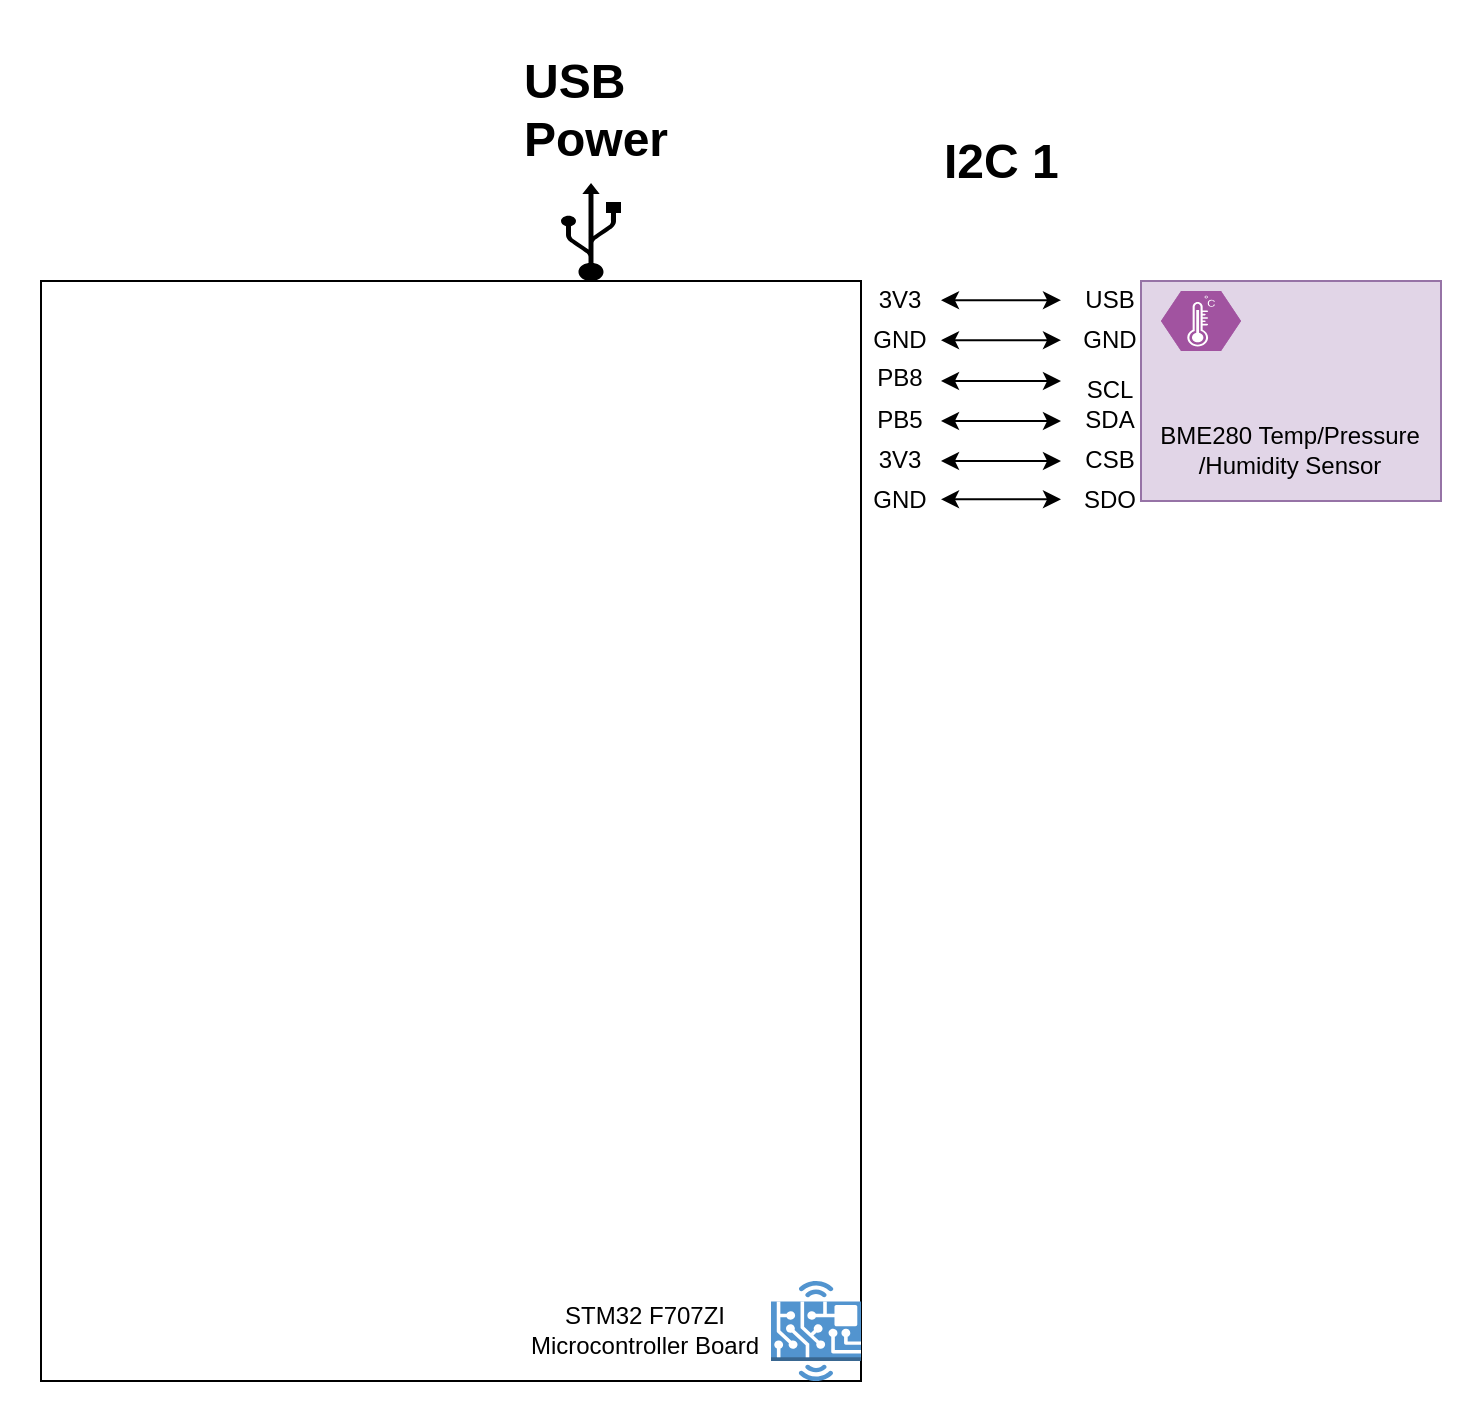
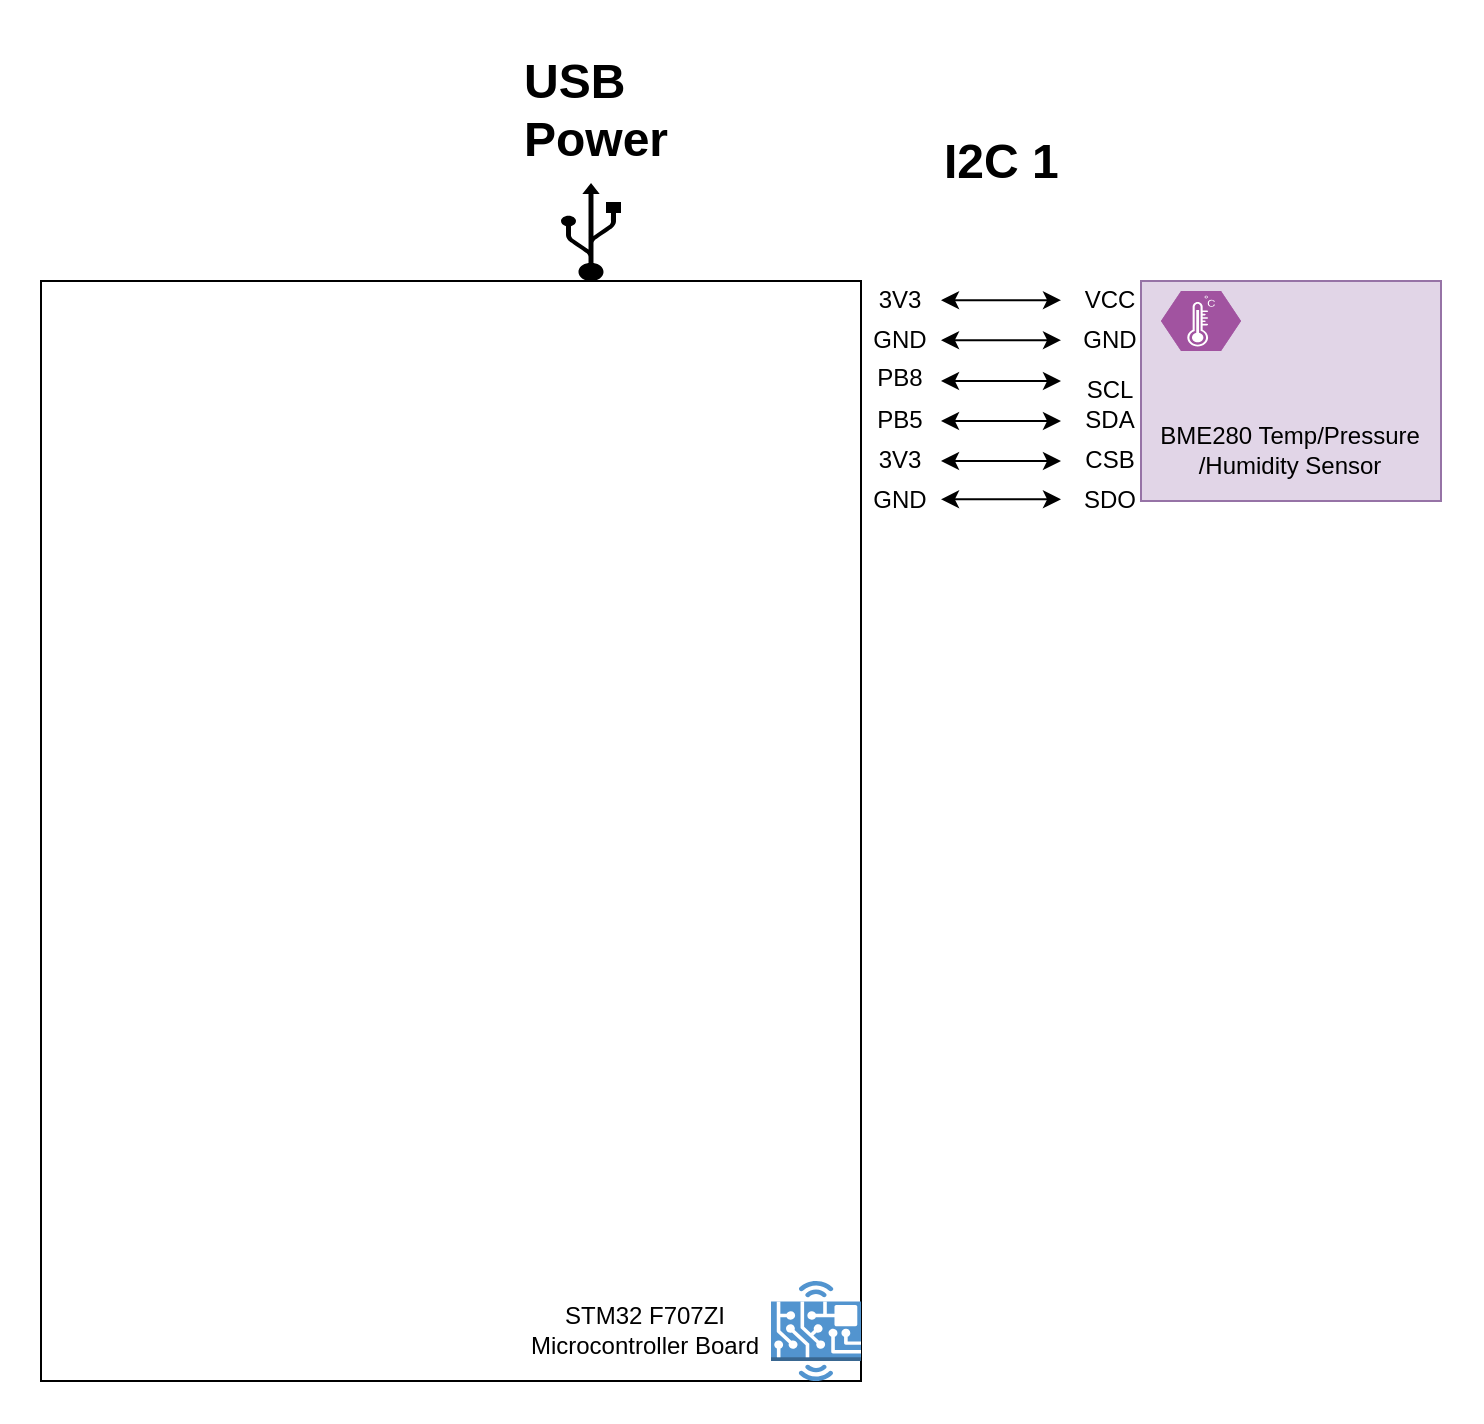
node "USB": label "USB" -> "VCC"
